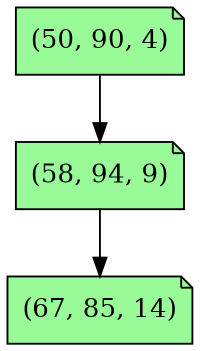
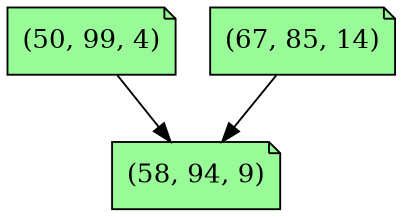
node "(50, 90, 4)": label "(50, 90, 4)" -> "(50, 99, 4)"
edge "(58, 94, 9)" -> "(67, 85, 14)": reversed
